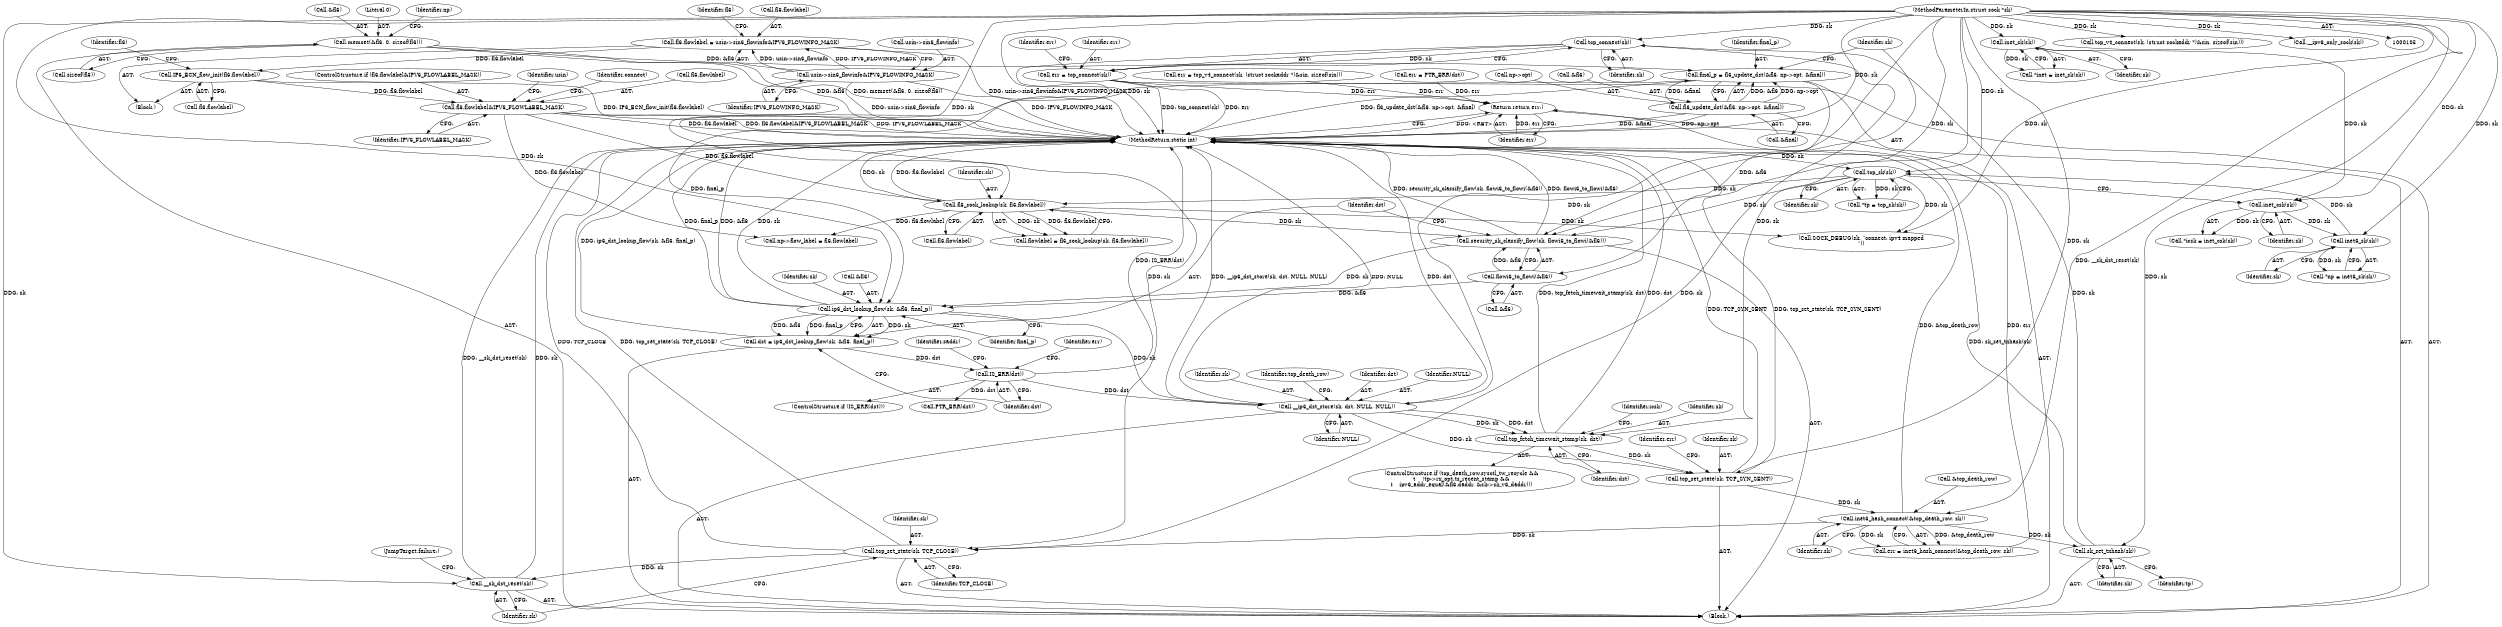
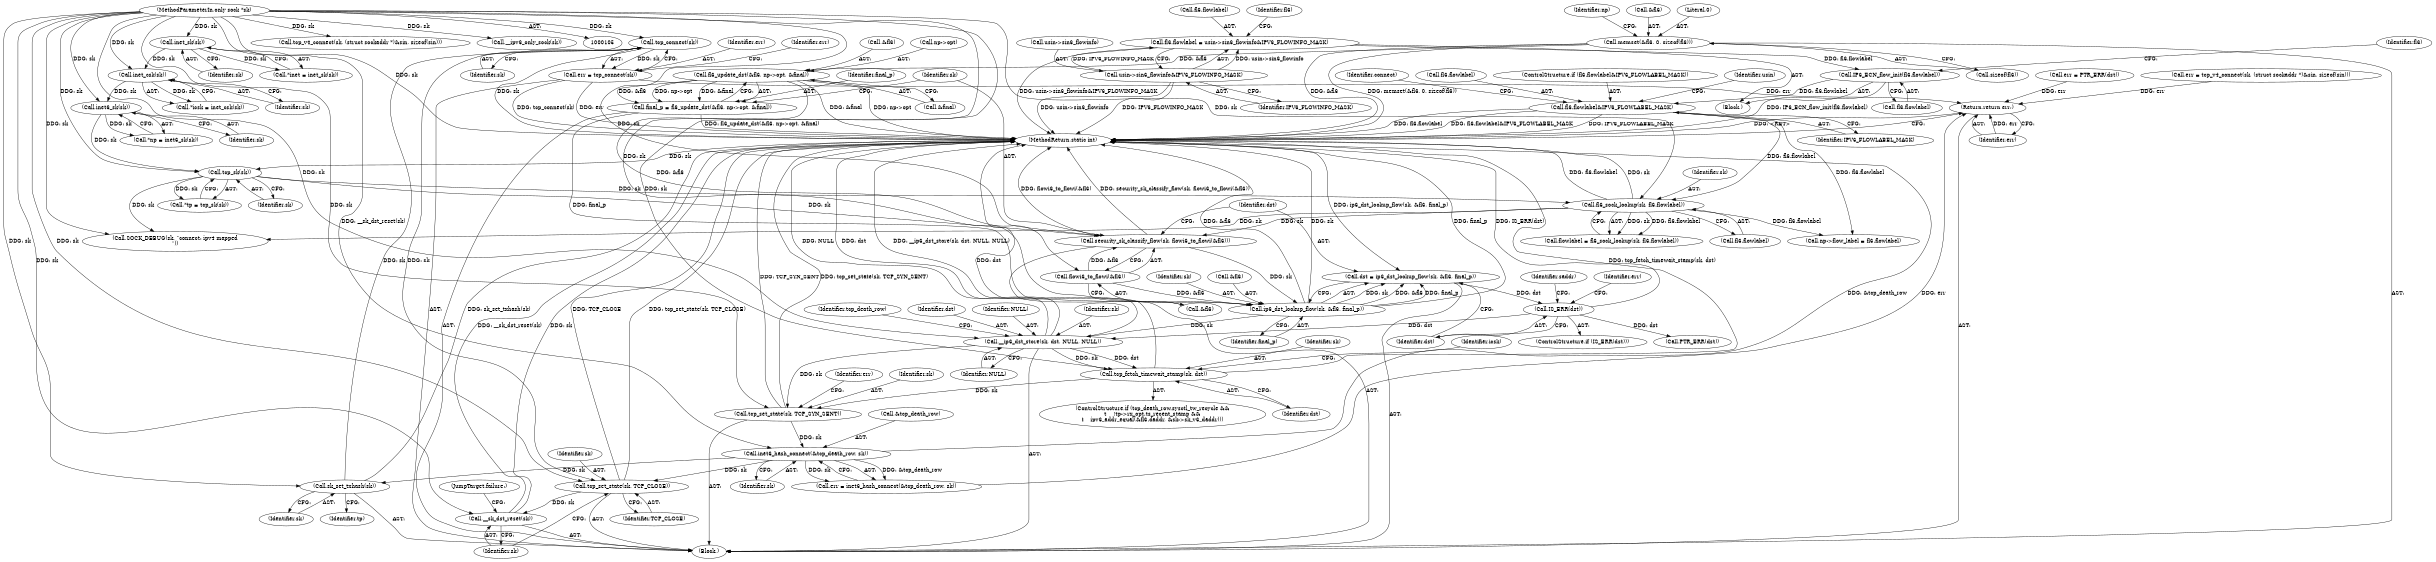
node "(MethodParameterIn,struct sock *sk)": label "(MethodParameterIn,struct sock *sk)" -> "(MethodParameterIn,only sock *sk)"
edge "(Call,memset(&fl6, 0, sizeof(fl6)))" -> "(Call,final_p = fl6_update_dst(&fl6, np->opt, &final))": now "(Call,memset(&fl6, 0, sizeof(fl6)))" -> "(Call,fl6_update_dst(&fl6, np->opt, &final))"
edge "(Call,dst = ip6_dst_lookup_flow(sk, &fl6, final_p))" -> "(MethodReturn,static int)": reversed
edge "(Call,final_p = fl6_update_dst(&fl6, np->opt, &final))" -> "(Call,flowi6_to_flowi(&fl6))": now "(Call,fl6_update_dst(&fl6, np->opt, &final))" -> "(Call,flowi6_to_flowi(&fl6))"
edge "(Call,tcp_sk(sk))" -> "(Call,inet_csk(sk))": now "(Call,*icsk = inet_csk(sk))" -> "(Call,inet_csk(sk))"
